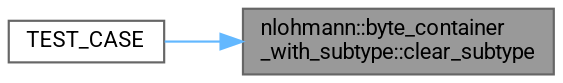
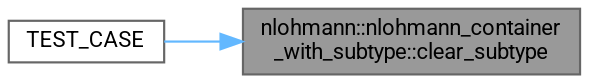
node "nlohmann::byte_container _with_subtype::clear_subtype": label "nlohmann::byte_container _with_subtype::clear_subtype" -> "nlohmann::nlohmann_container _with_subtype::clear_subtype"
